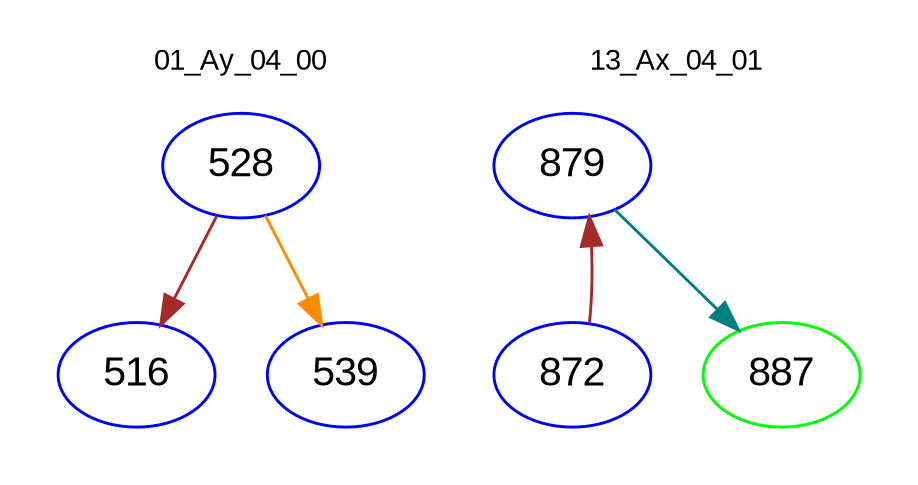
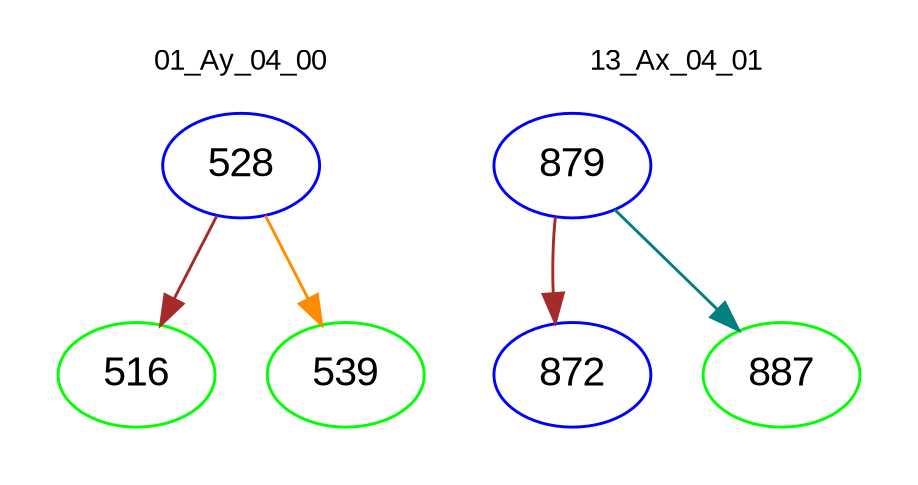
edge "872" -> "879": reversed
node "516": color blue -> green
node "539": color blue -> green
